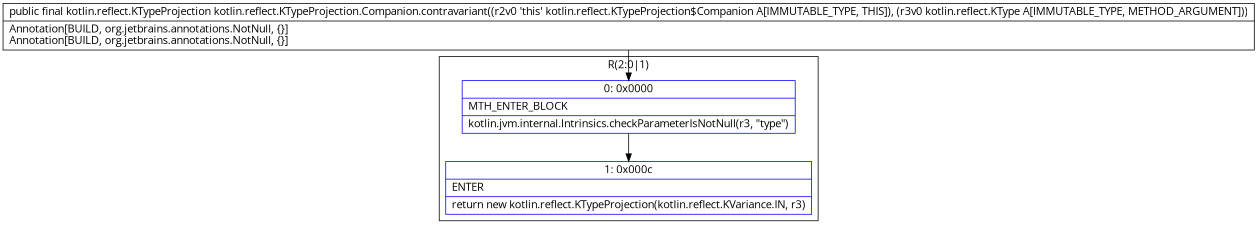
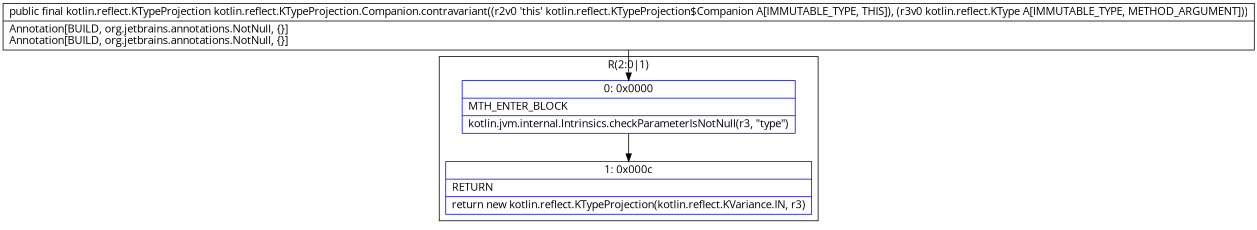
node "1: 0x000c": text "ENTER" -> "RETURN"
